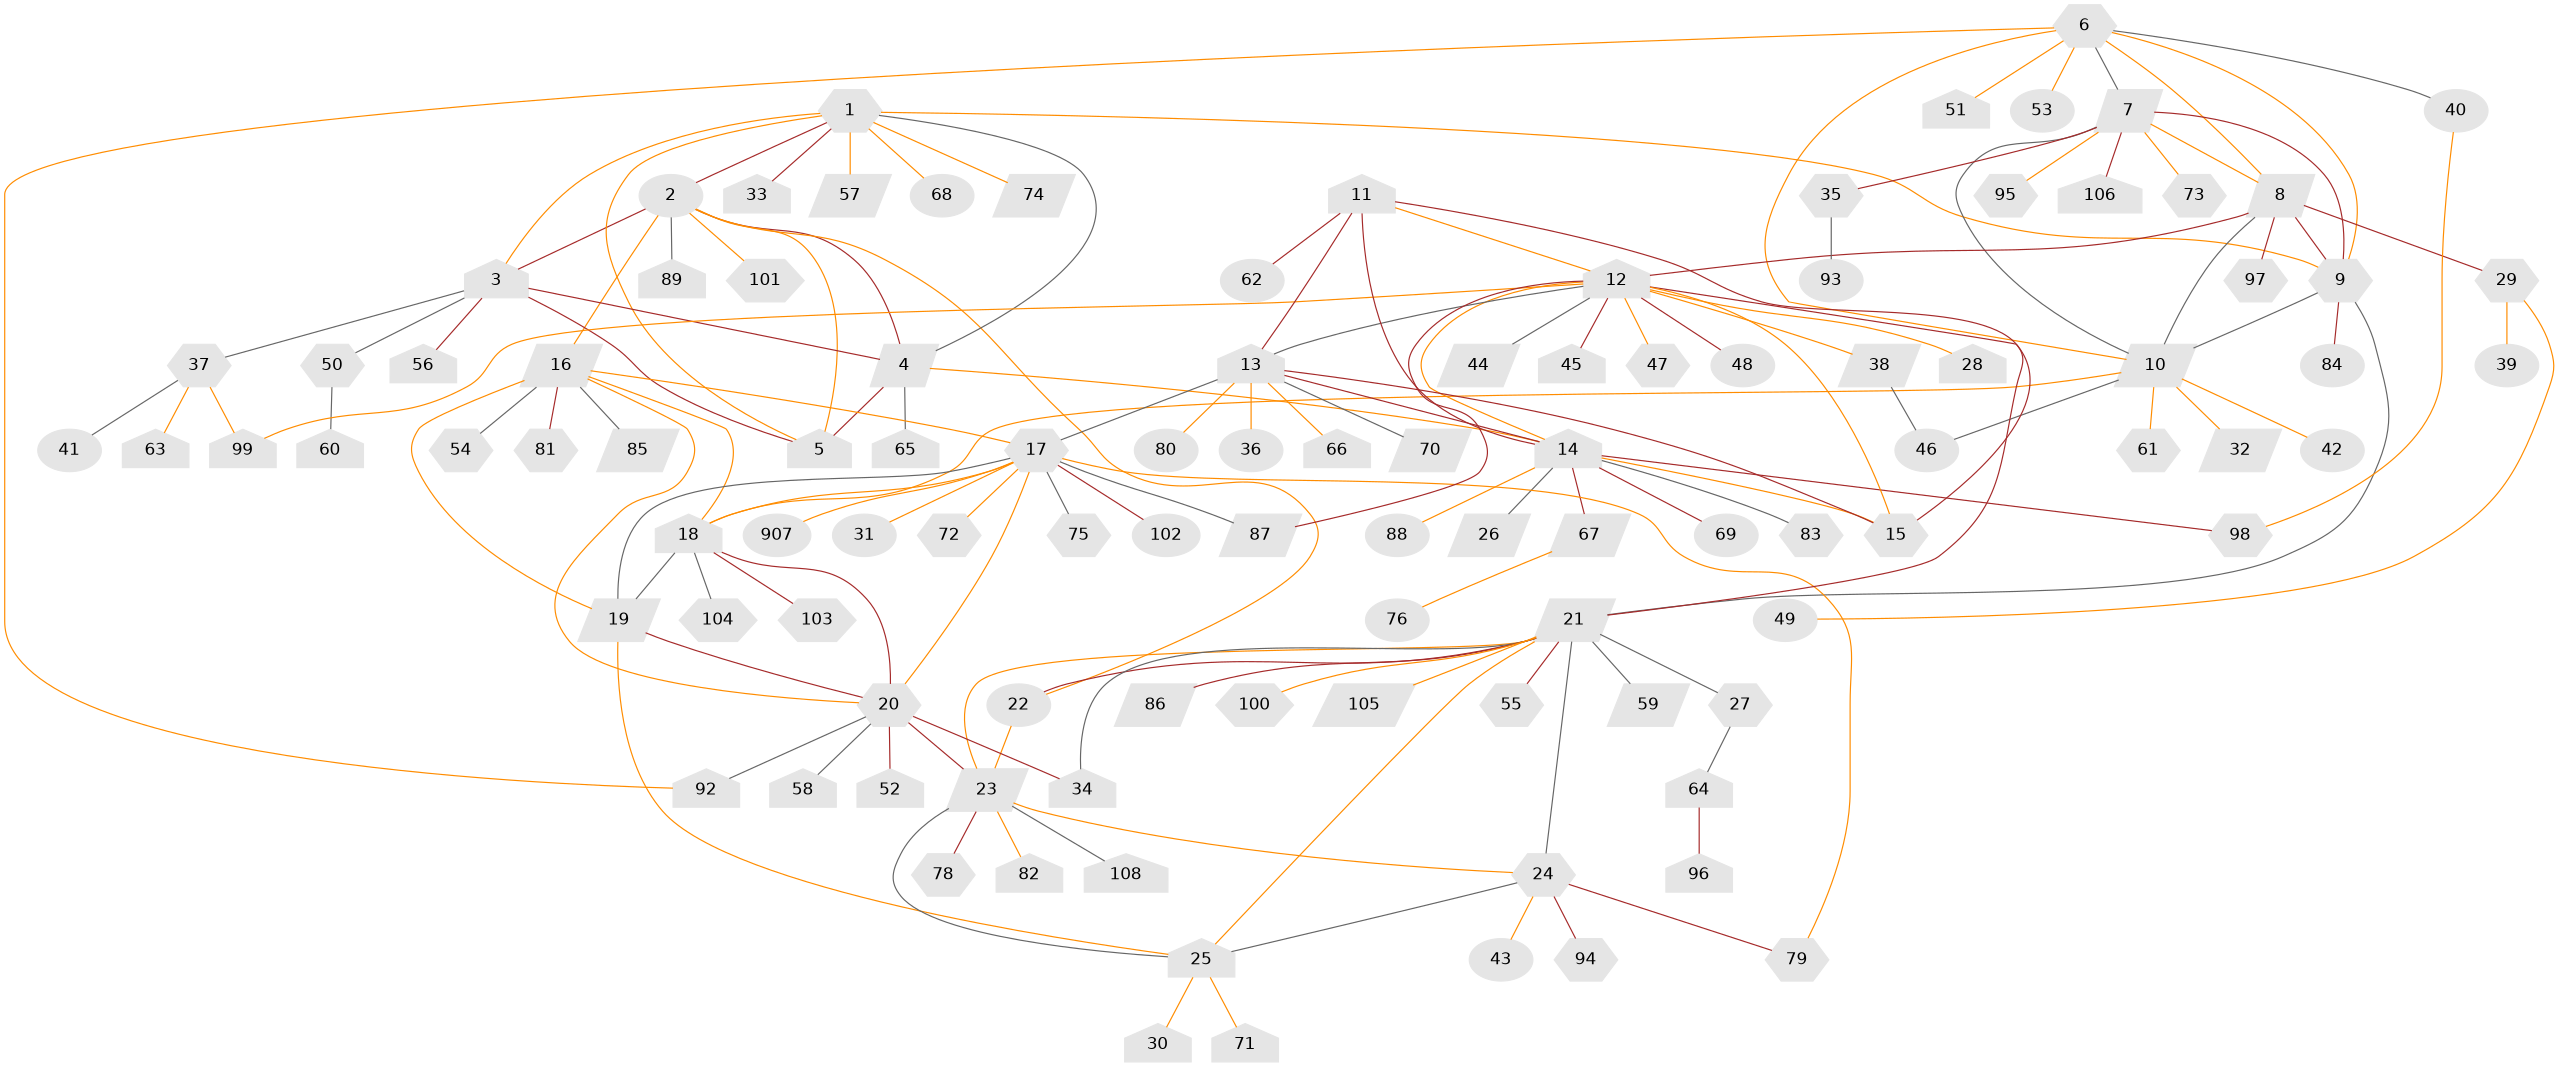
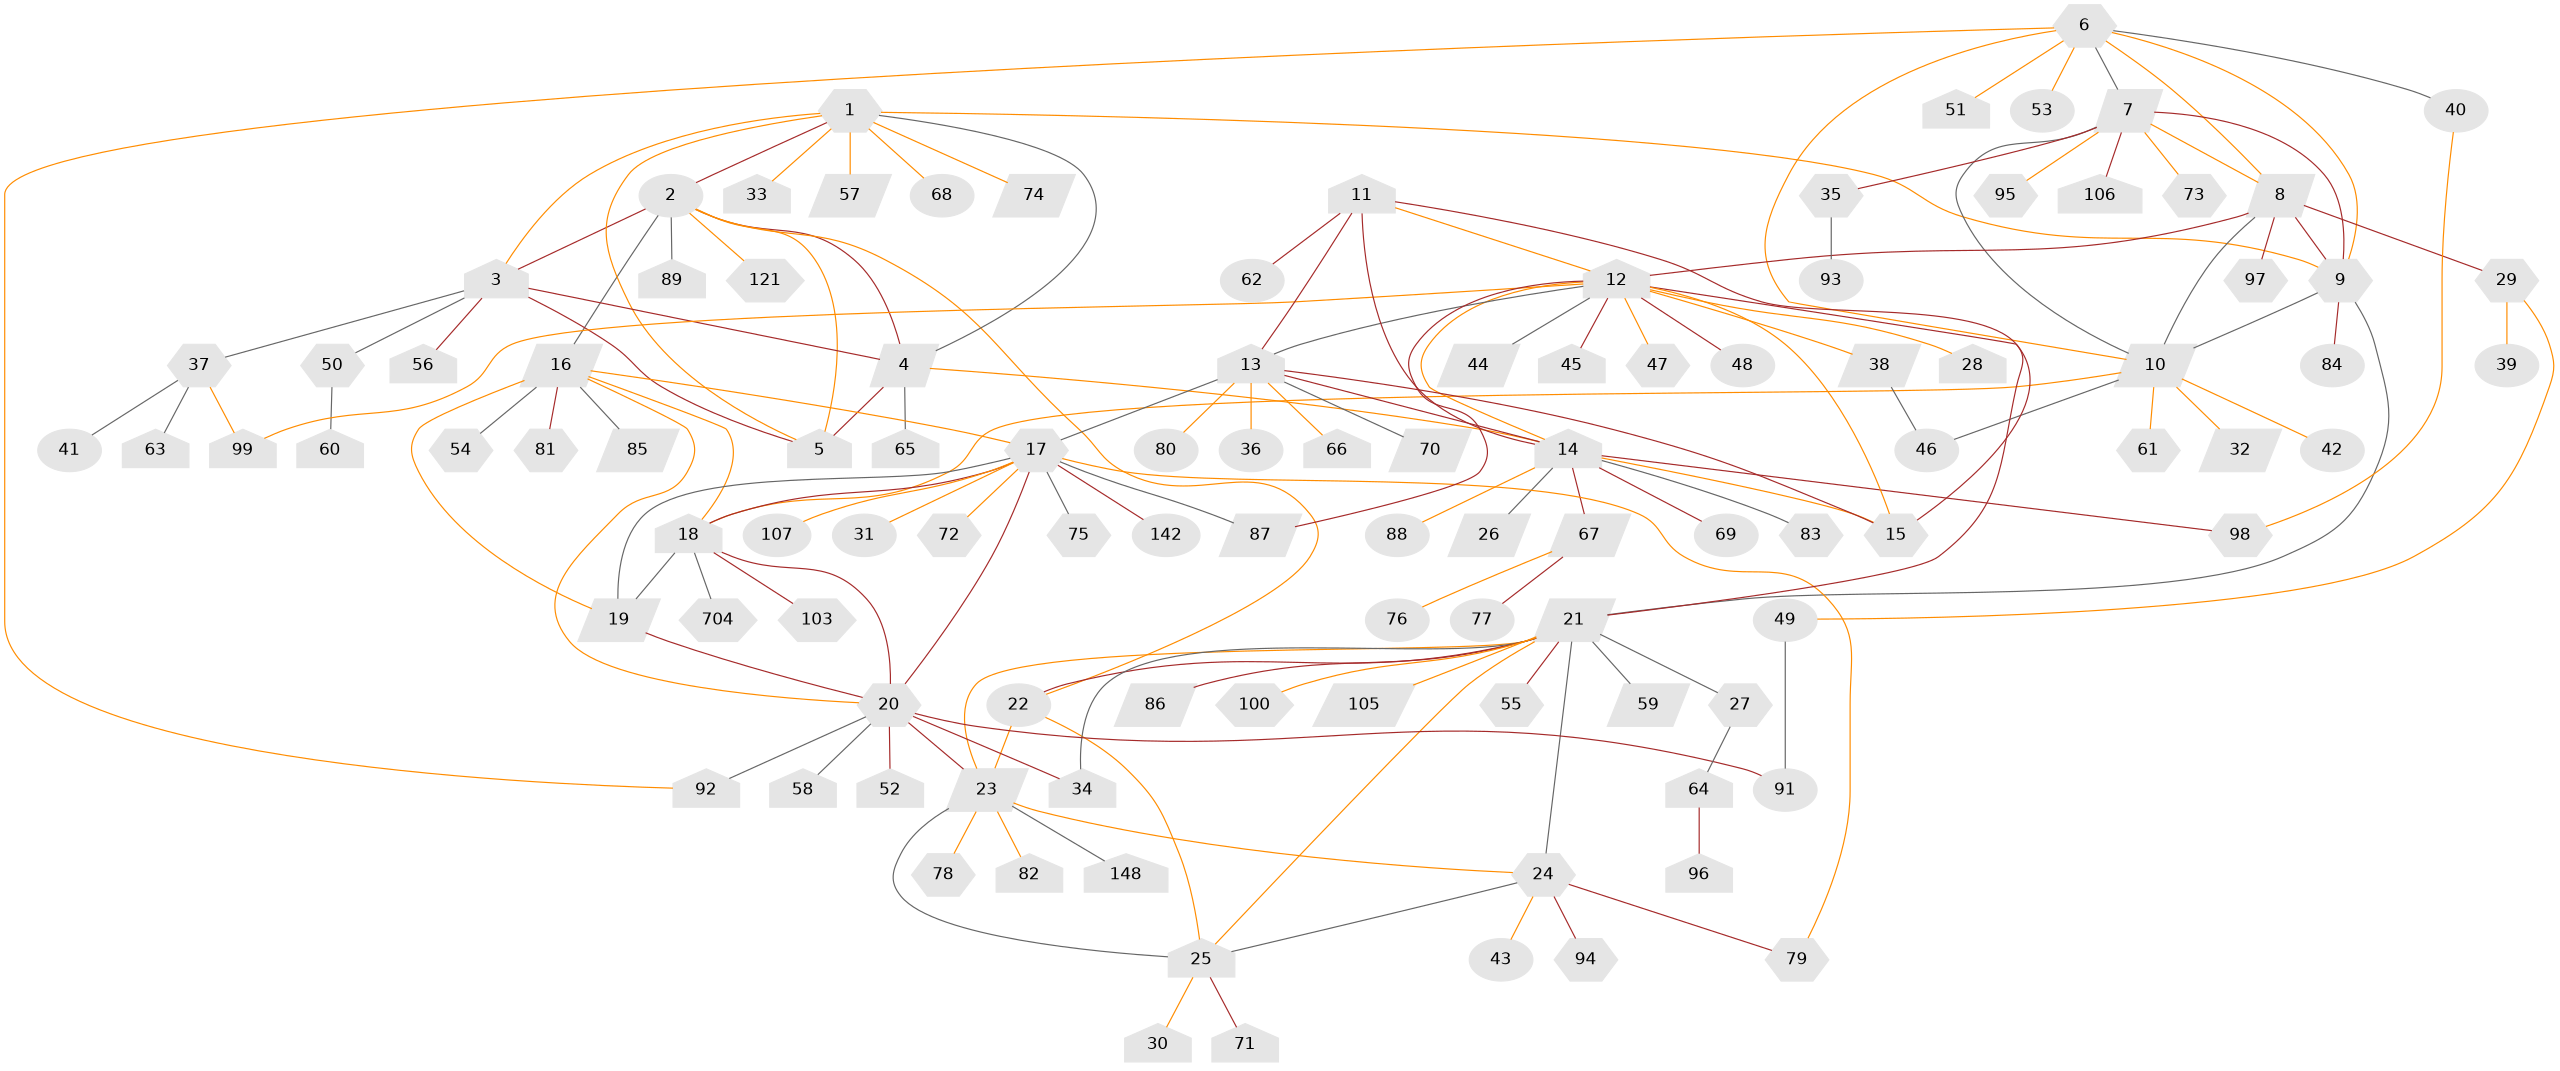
edge "1" -- "33": color brown -> darkorange
node "101": label "101" -> "121"
edge "2" -- "16": color darkorange -> gray40
edge "37" -- "63": color darkorange -> gray40
edge "17" -- "18": color darkorange -> brown
node "907": label "907" -> "107"
node "102": label "102" -> "142"
edge "17" -- "20": color darkorange -> brown
node "104": label "104" -> "704"
node "77": added
node "91": added
edge "23" -- "78": color brown -> darkorange
node "108": label "108" -> "148"
edge "19" -- "25": now "22" -- "25"
edge "25" -- "71": color darkorange -> brown
